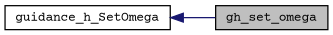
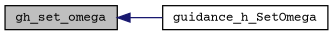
edge "gh_set_omega" -> "guidance_h_SetOmega": reversed
